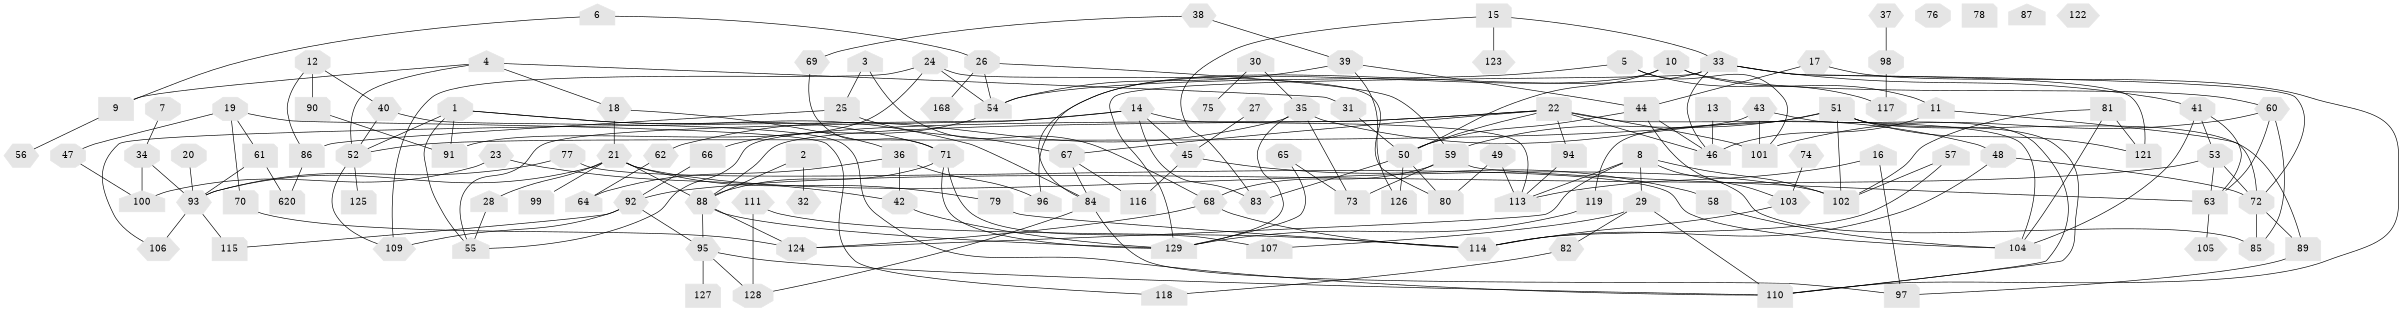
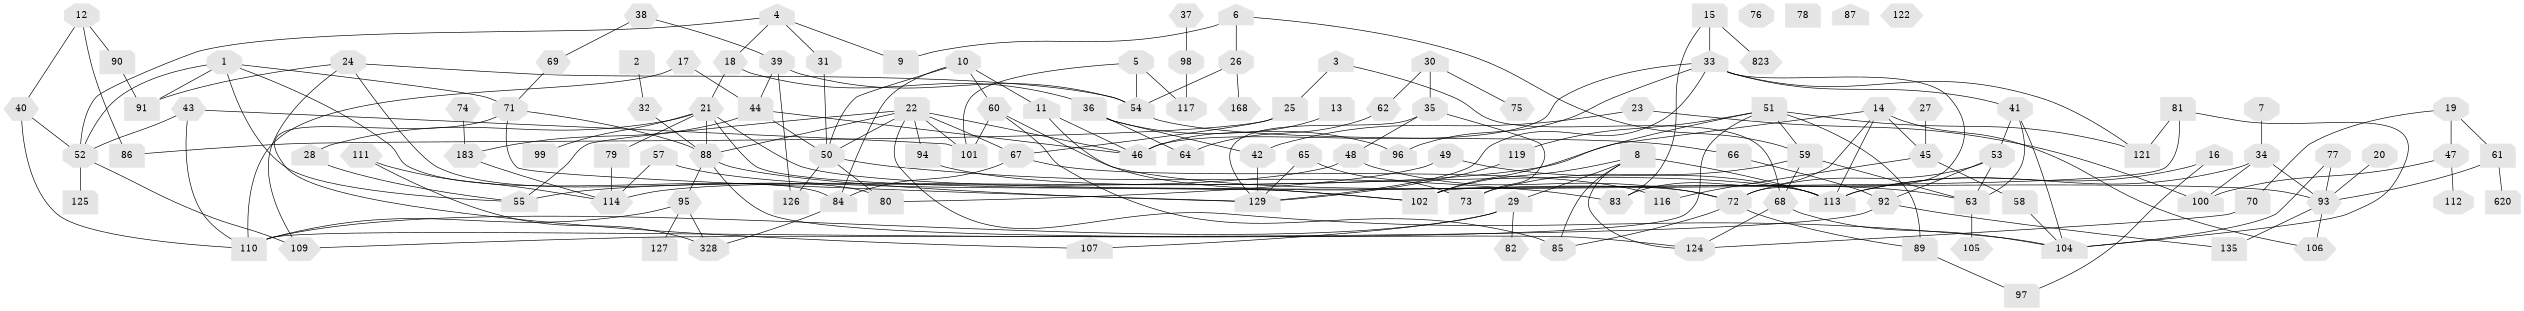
node "123": label "123" -> "823"
edge "26" -- "59": now "6" -- "59"
edge "35" -- "62": now "30" -- "62"
node "56": removed
edge "2" -- "88": now "32" -- "88"
edge "34" -- "113": added
edge "86" -- "620": removed
node "103": label "103" -> "183"
node "112": added
edge "92" -- "95": removed
edge "68" -- "114": now "68" -- "104"
node "115": label "115" -> "135"
edge "84" -- "97": removed
node "128": label "128" -> "328"
node "118": removed
